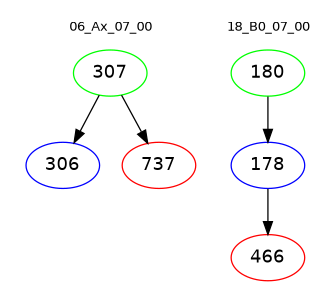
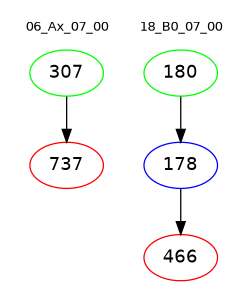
node "306": removed
